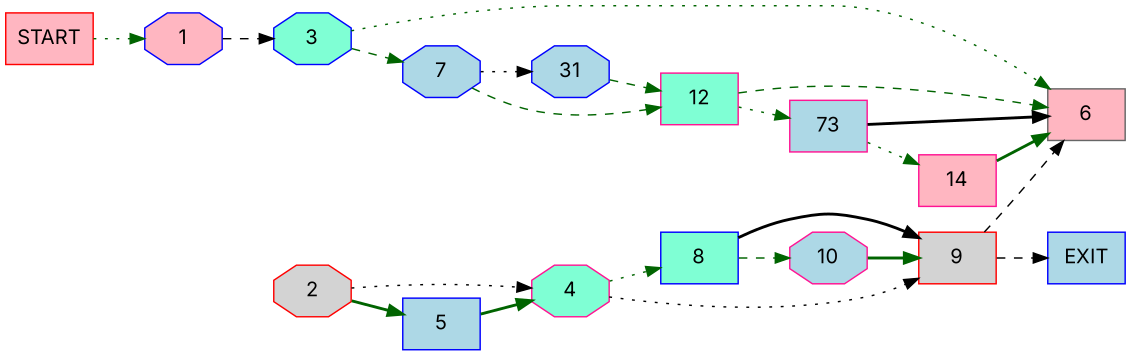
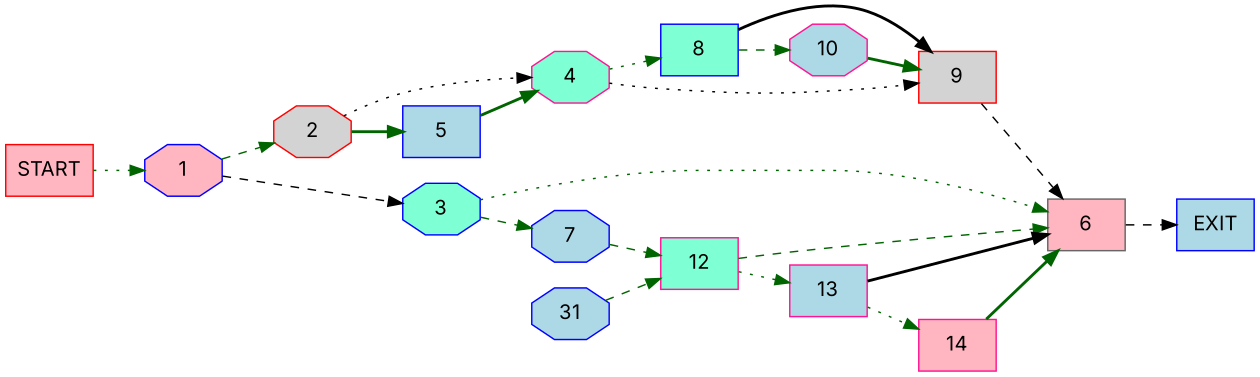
edge "7" -> "31": removed
node "73": label "73" -> "13"
edge "1" -> "2": added
edge "9" -> "EXIT": now "6" -> "EXIT"
